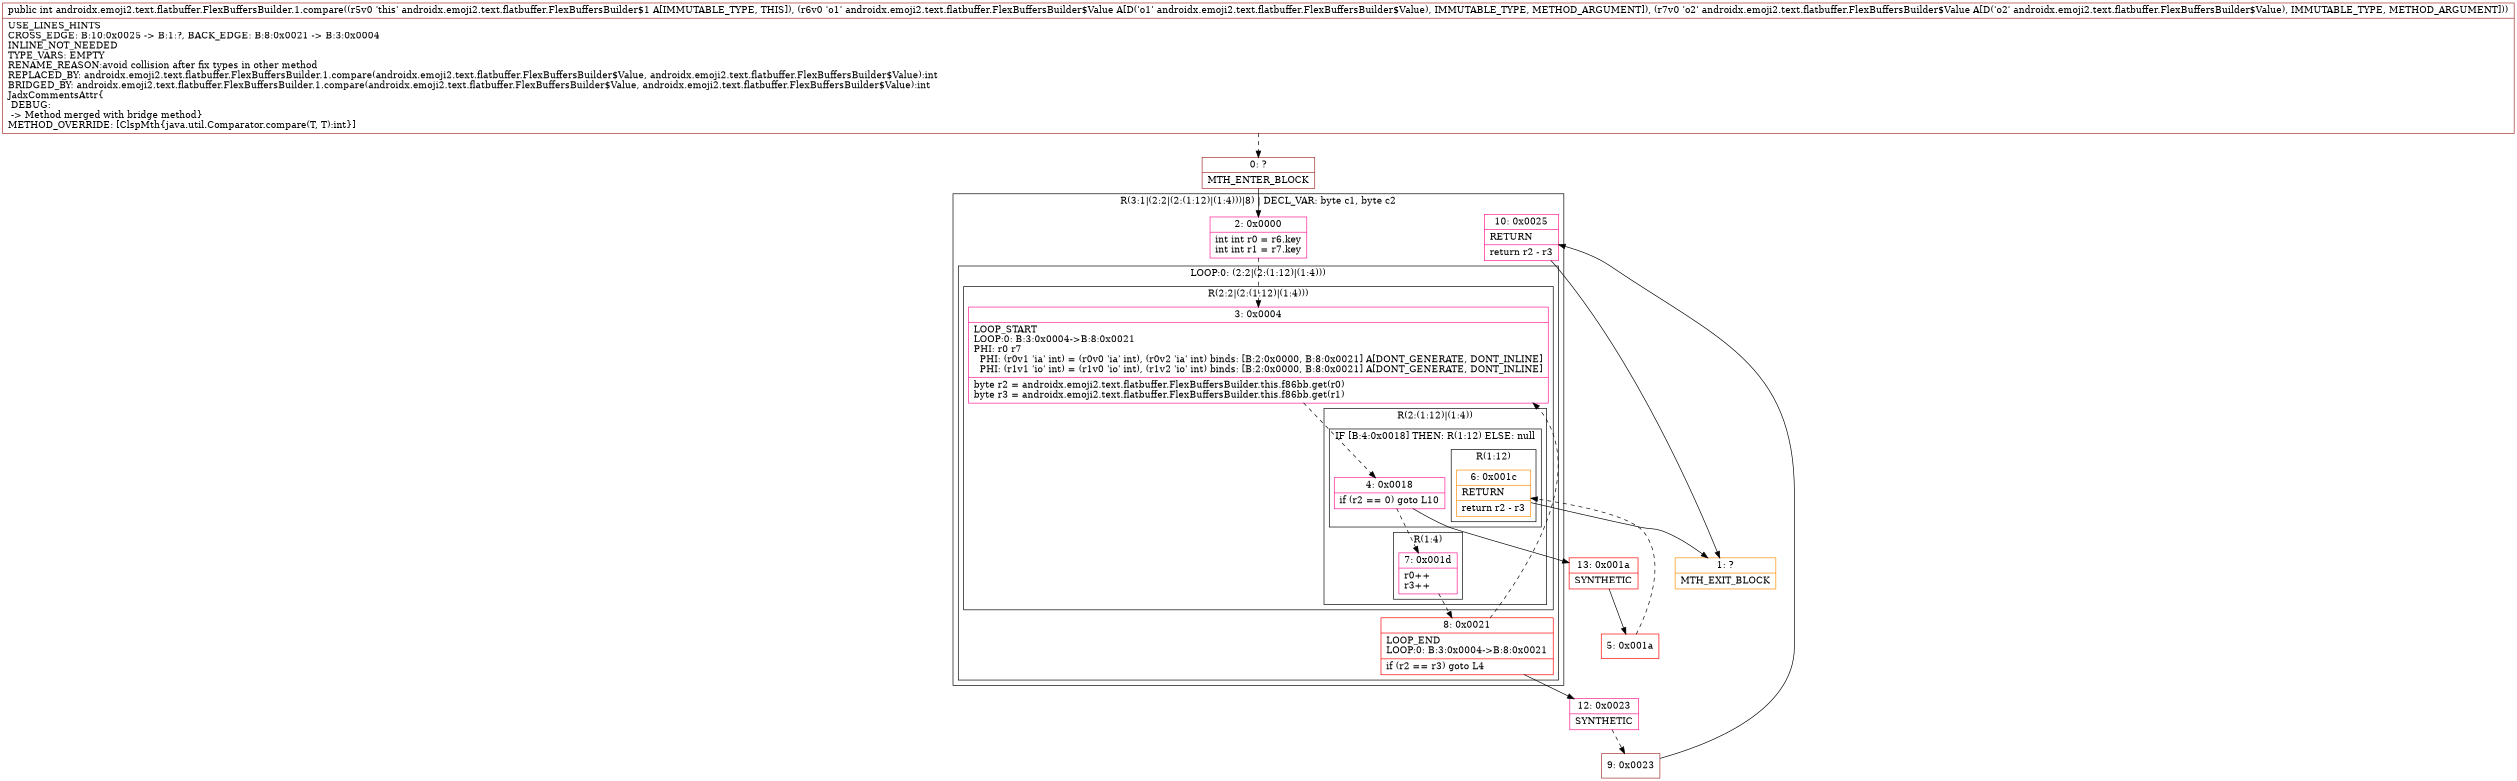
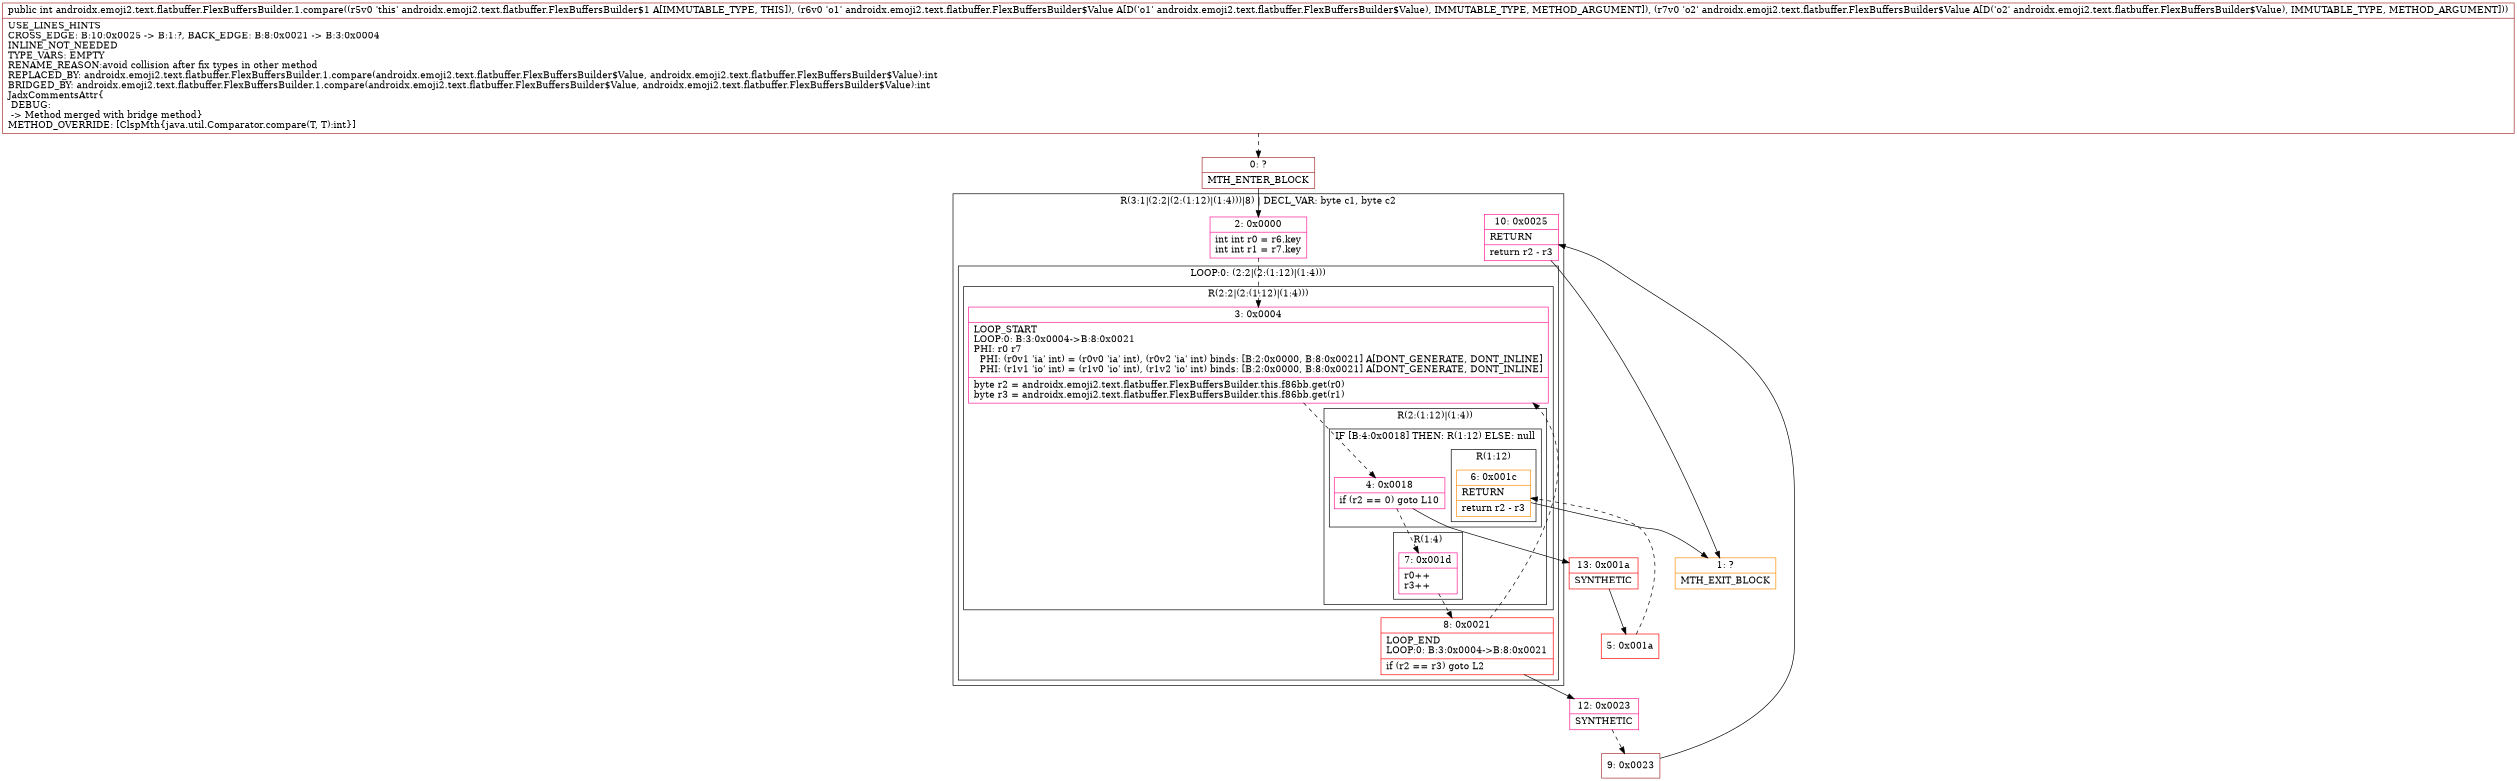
node "8: 0x0021": text "if (r2 == r3) goto L4" -> "if (r2 == r3) goto L2"
